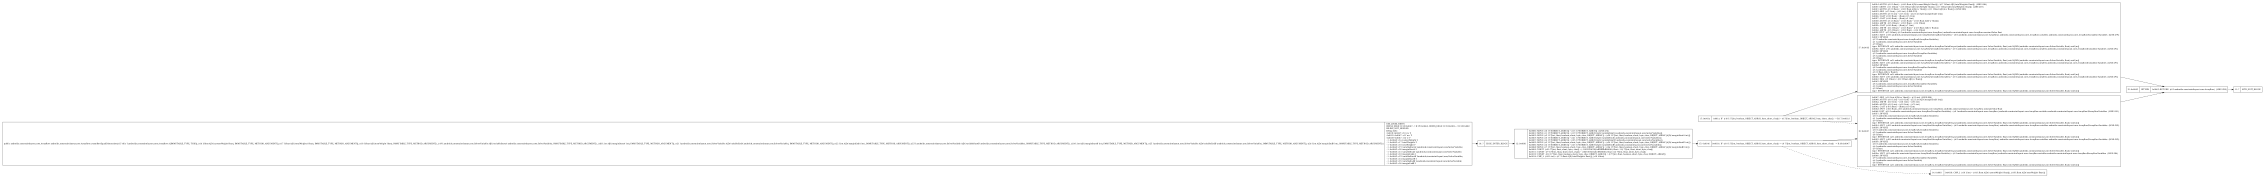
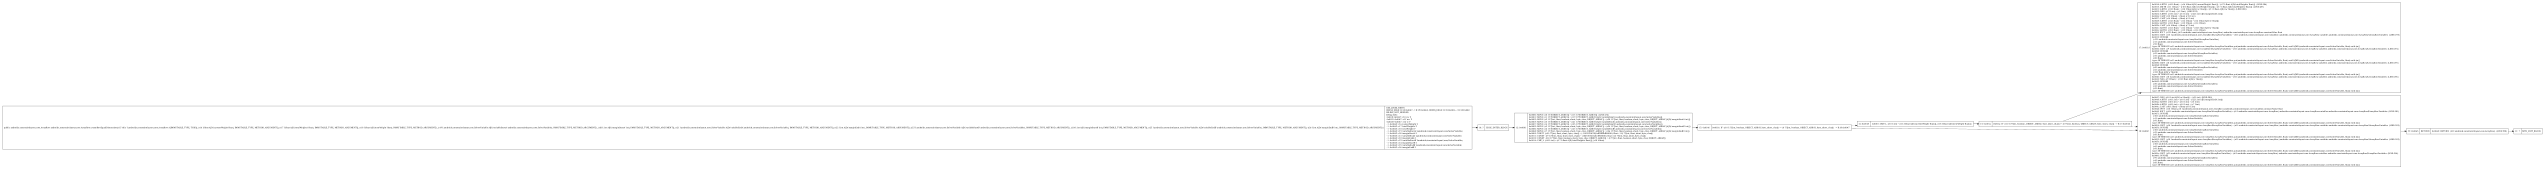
edge "17: 0x001d" -> "19: 0x0063": removed
edge "14: 0x0018" -> "15: 0x001a": added
